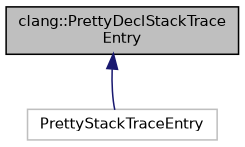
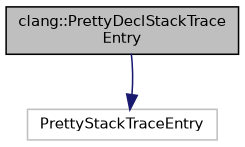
edge "PrettyStackTraceEntry" -> "clang::PrettyDeclStackTrace Entry": reversed
